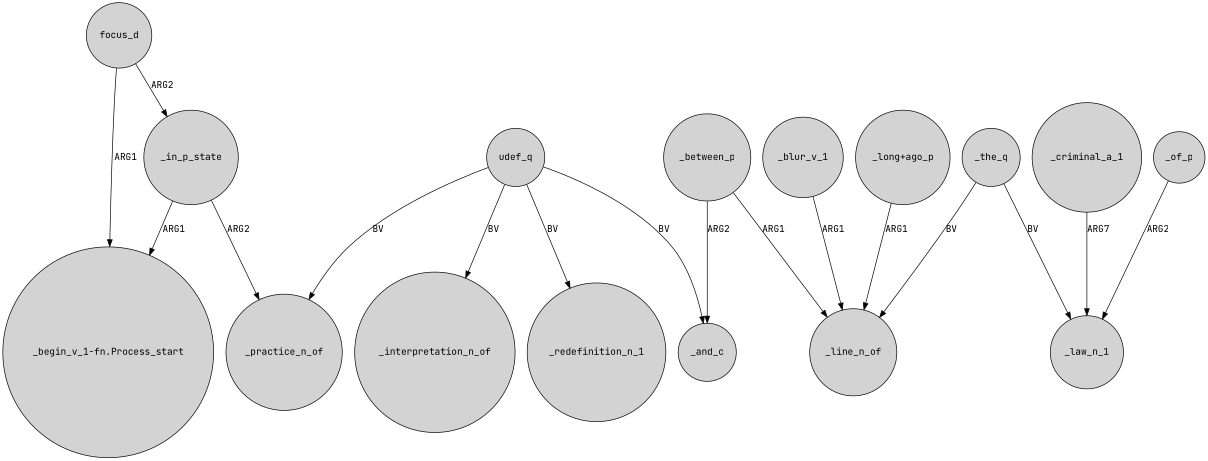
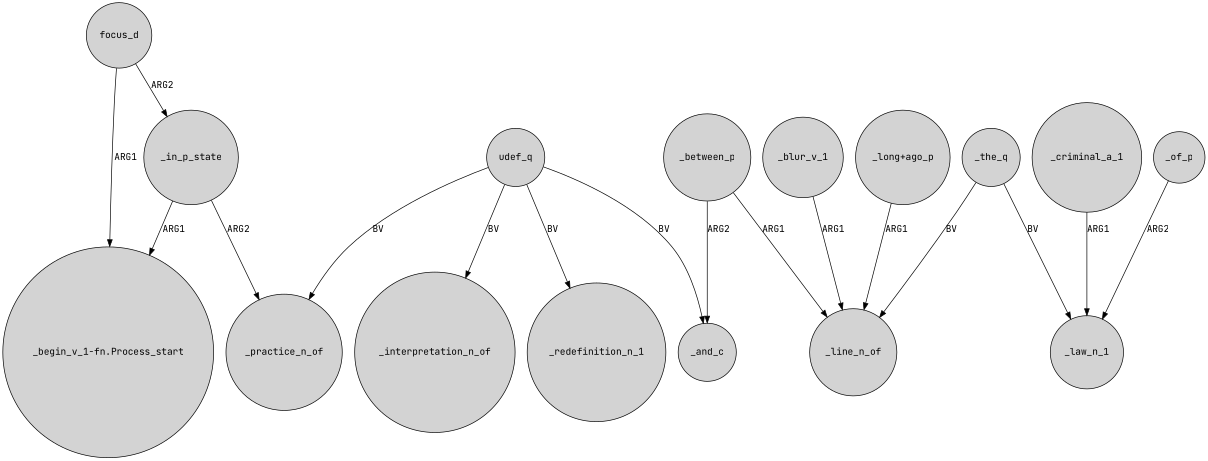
edge "_criminal_a_1" -> "_law_n_1": label "ARG7" -> "ARG1"
